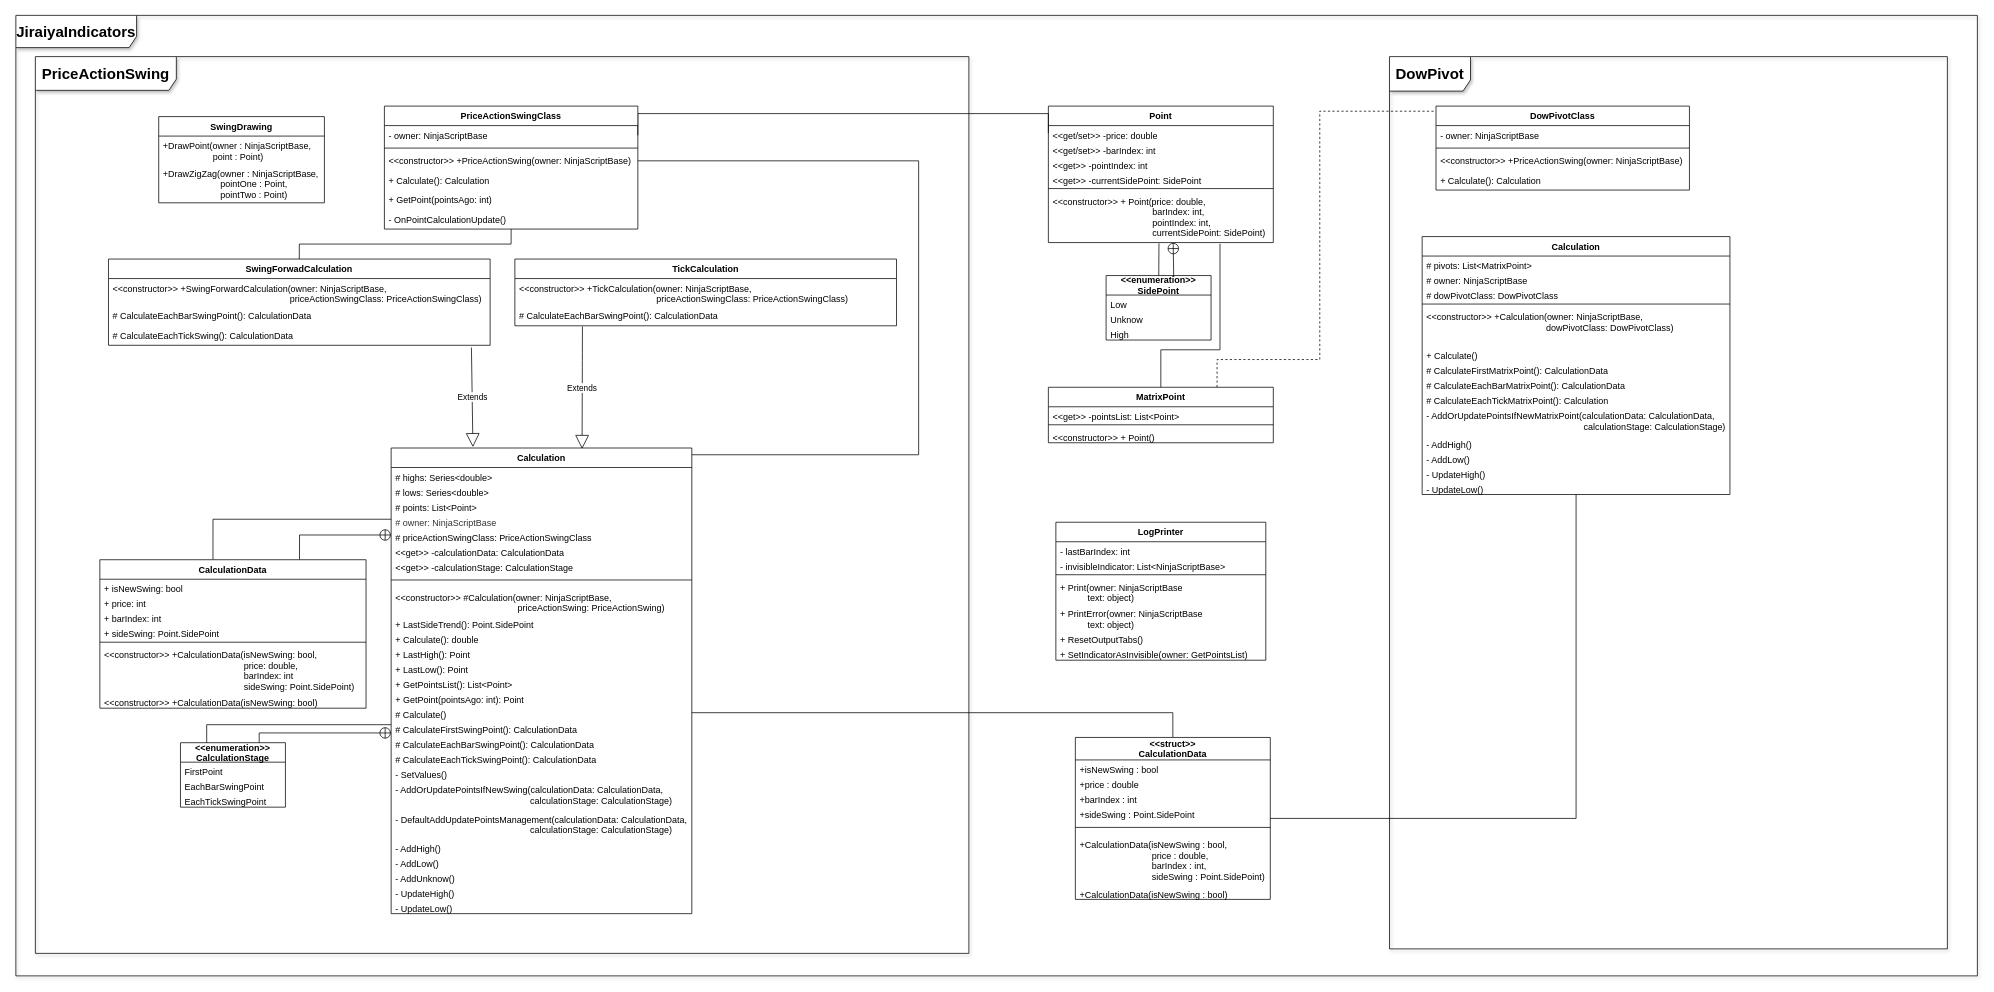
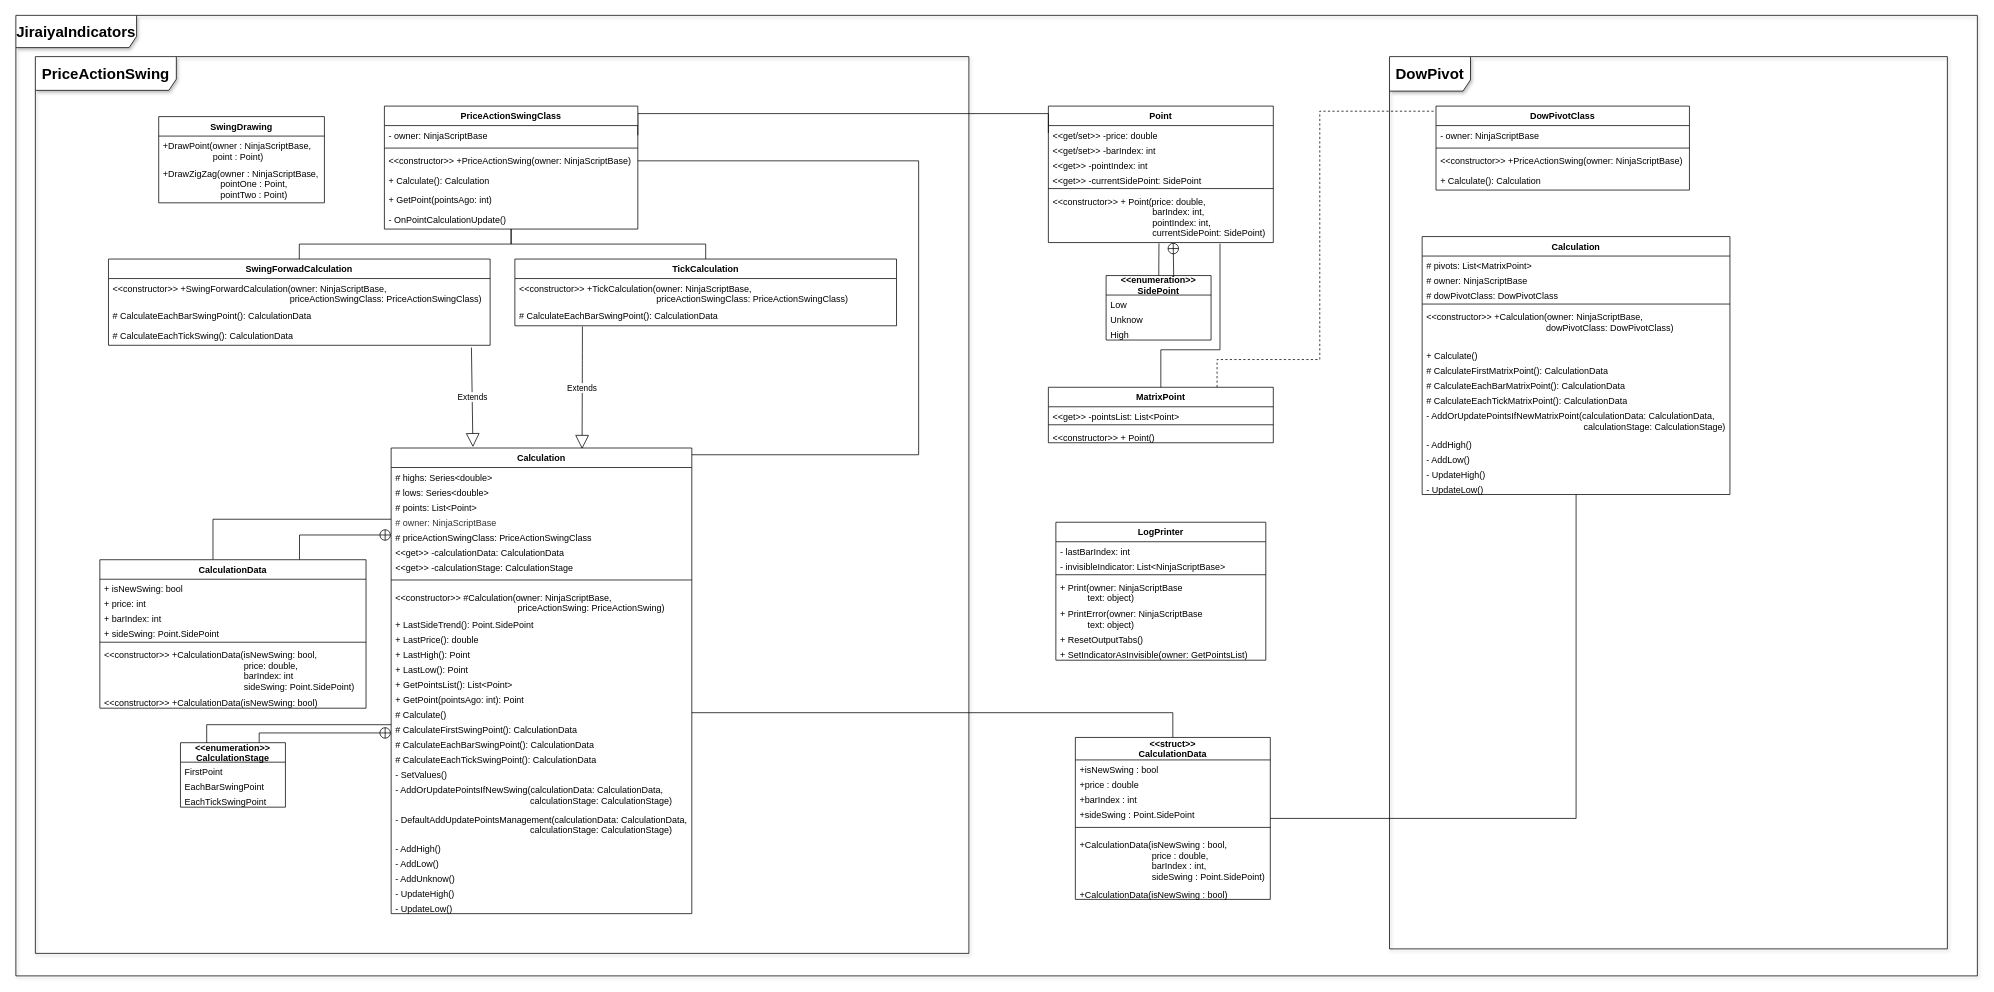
edge "PriceActionSwingClass" -- "TickCalculation": added
node "# CalculateEachTickMatrixPoint(): Calculation": label "# CalculateEachTickMatrixPoint(): Calculation" -> "# CalculateEachTickMatrixPoint(): CalculationData"
node "+ Calculate(): double": label "+ Calculate(): double" -> "+ LastPrice(): double"
